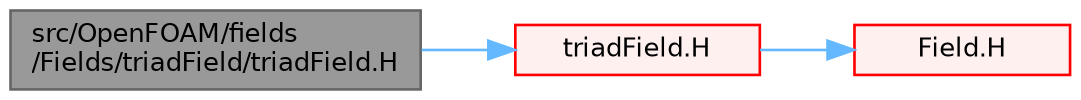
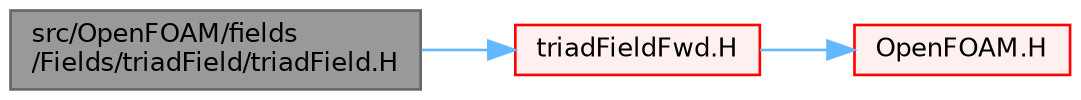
node "triadField.H": label "triadField.H" -> "triadFieldFwd.H"
node "Field.H": label "Field.H" -> "OpenFOAM.H"
